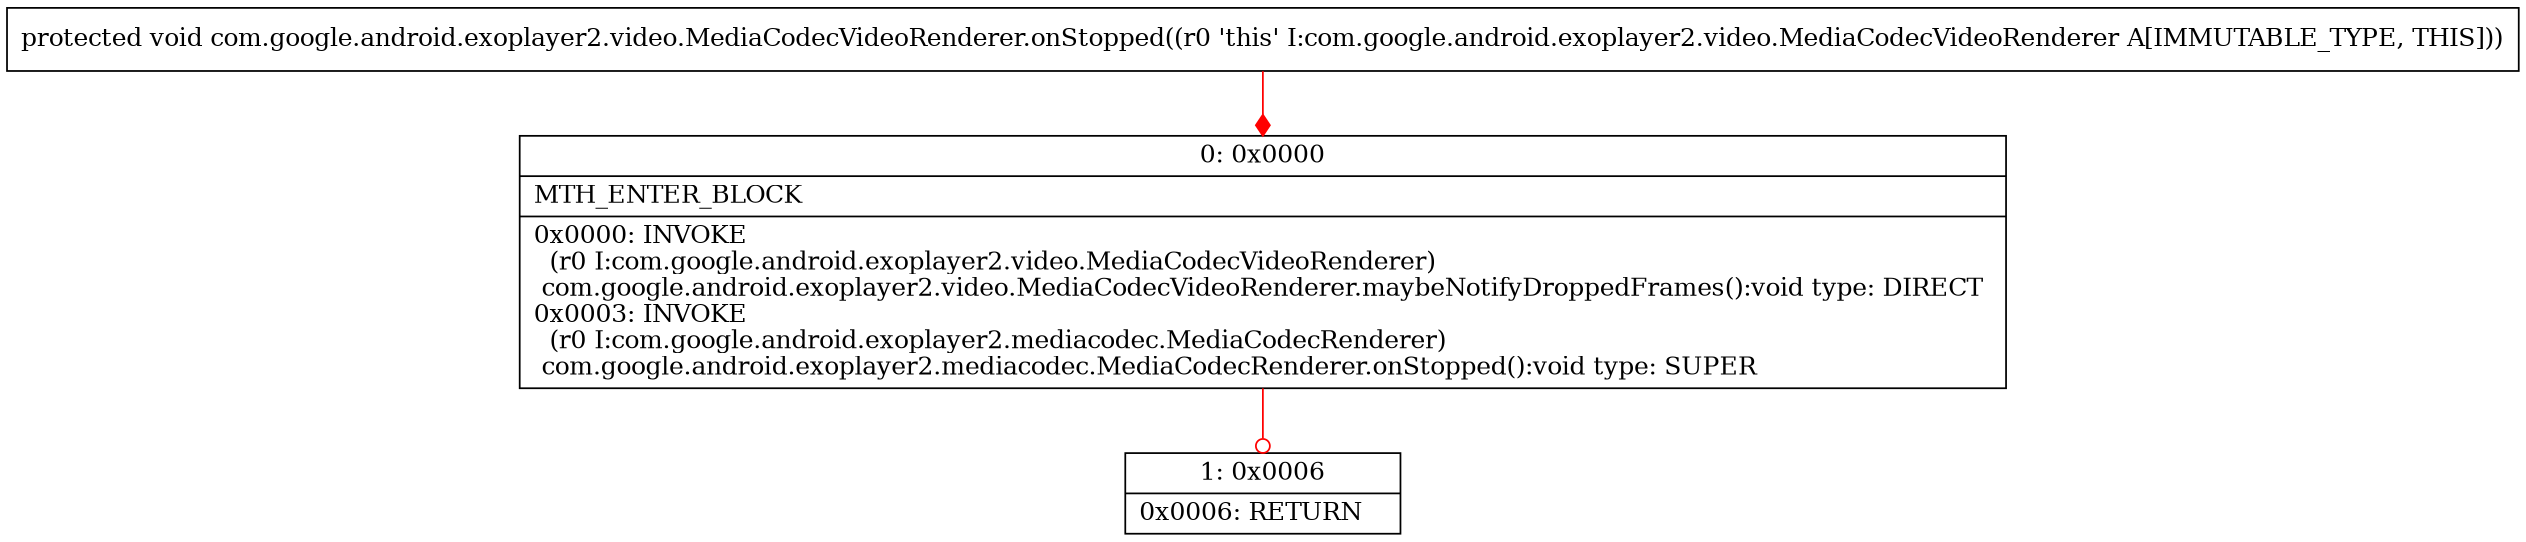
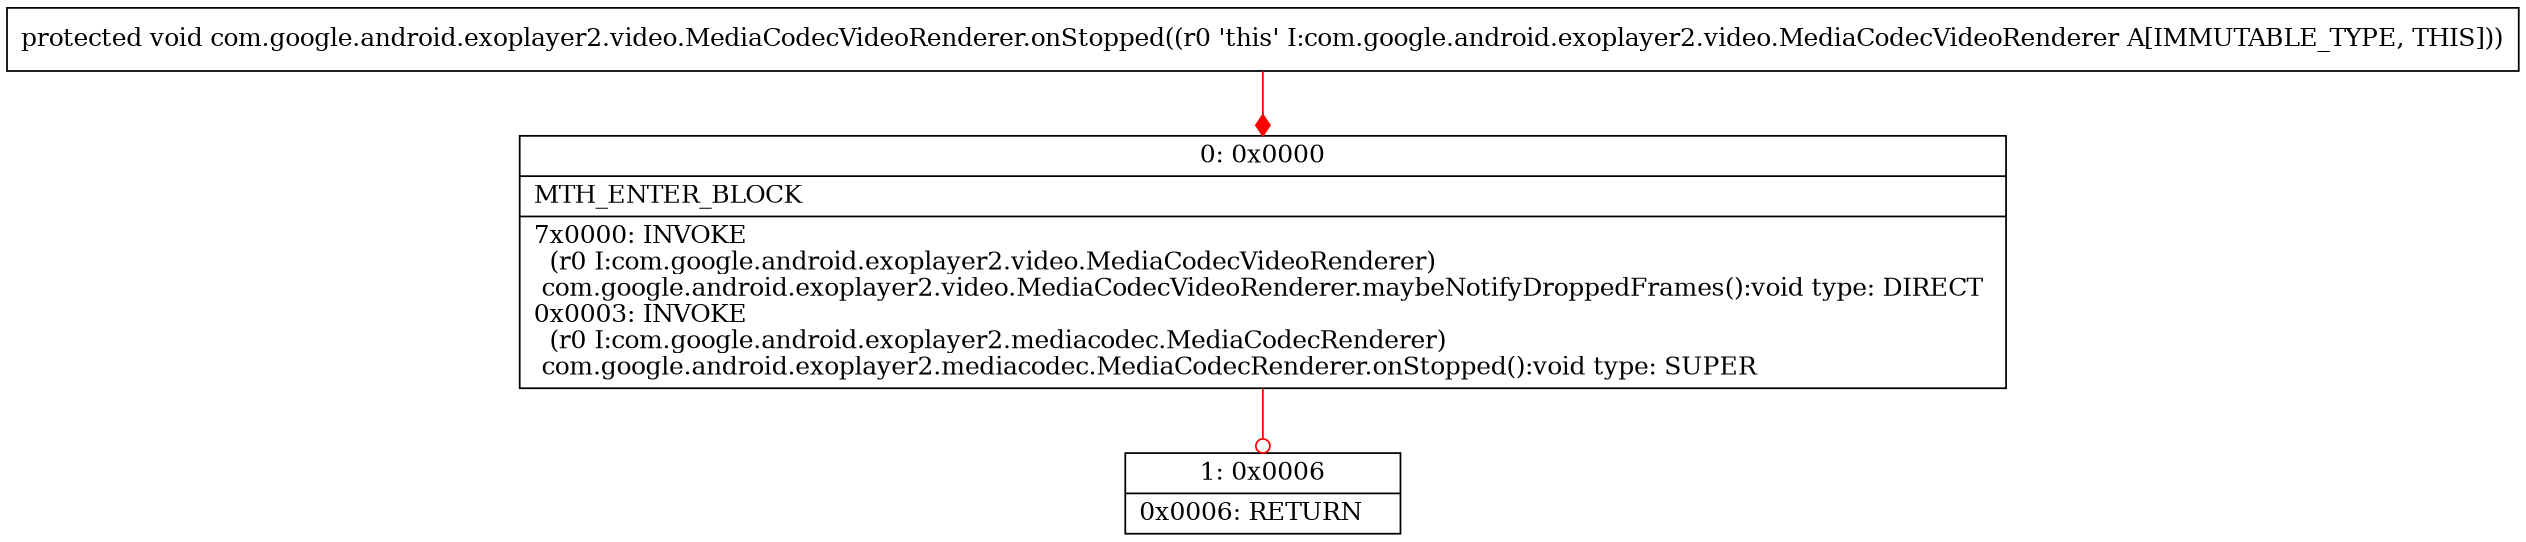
node "0: 0x0000": text "0x0000: INVOKE" -> "7x0000: INVOKE"
